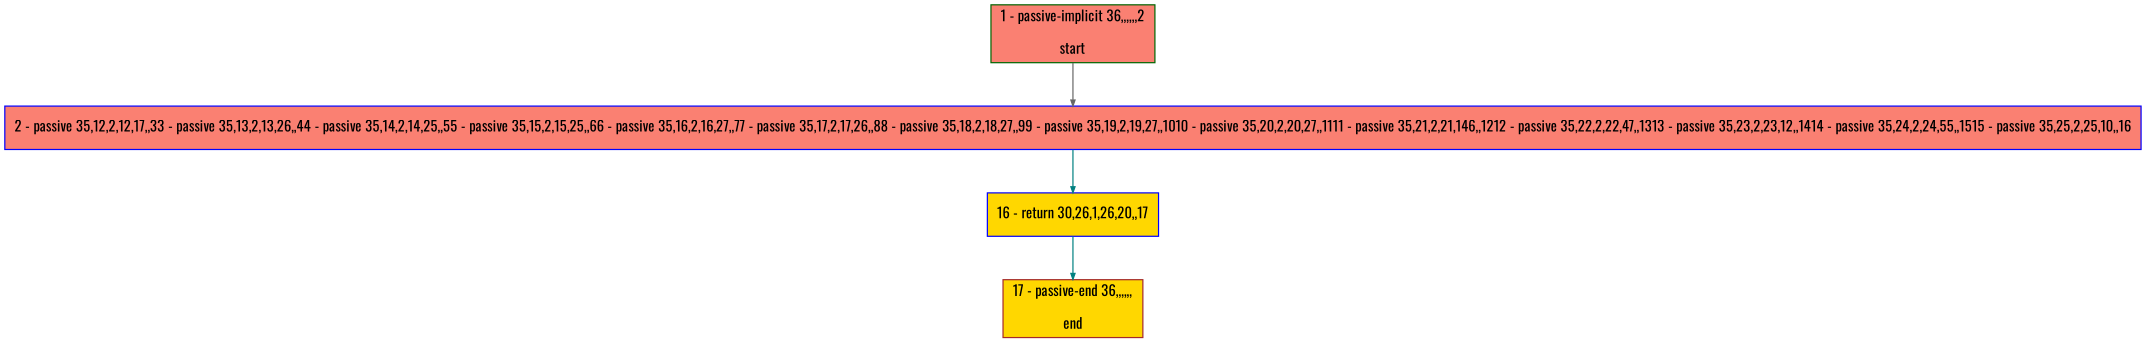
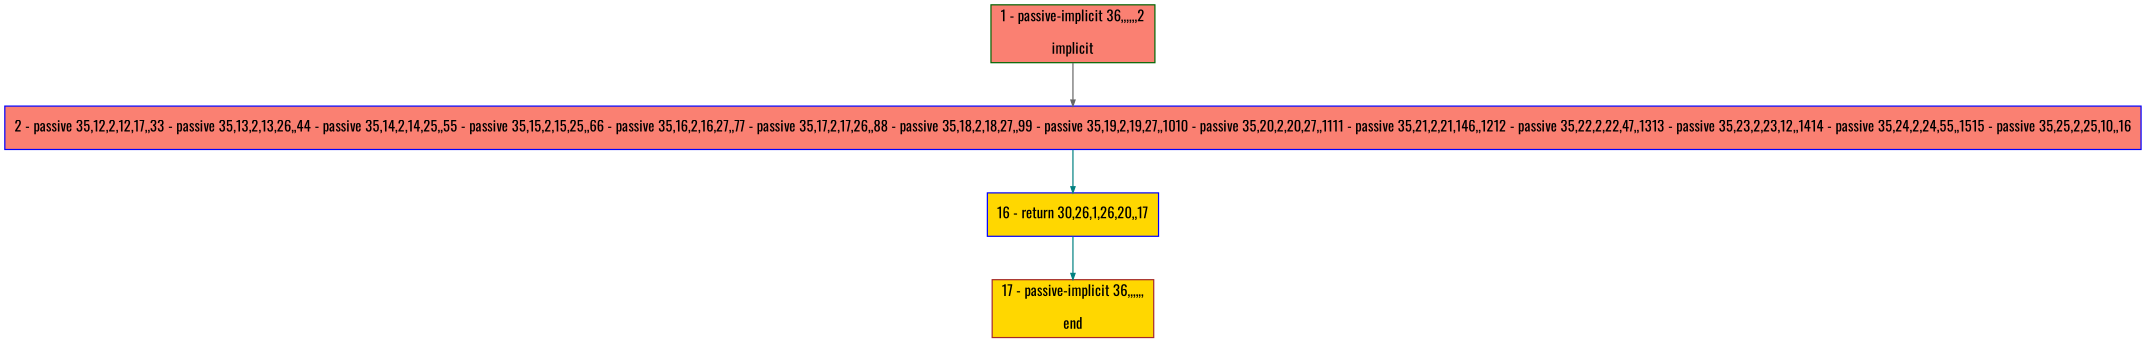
node "1 - passive-implicit 36,,,,,,2 start": label "1 - passive-implicit 36,,,,,,2 start" -> "1 - passive-implicit 36,,,,,,2 implicit"
node "17 - passive-end 36,,,,,, end": label "17 - passive-end 36,,,,,, end" -> "17 - passive-implicit 36,,,,,, end"
